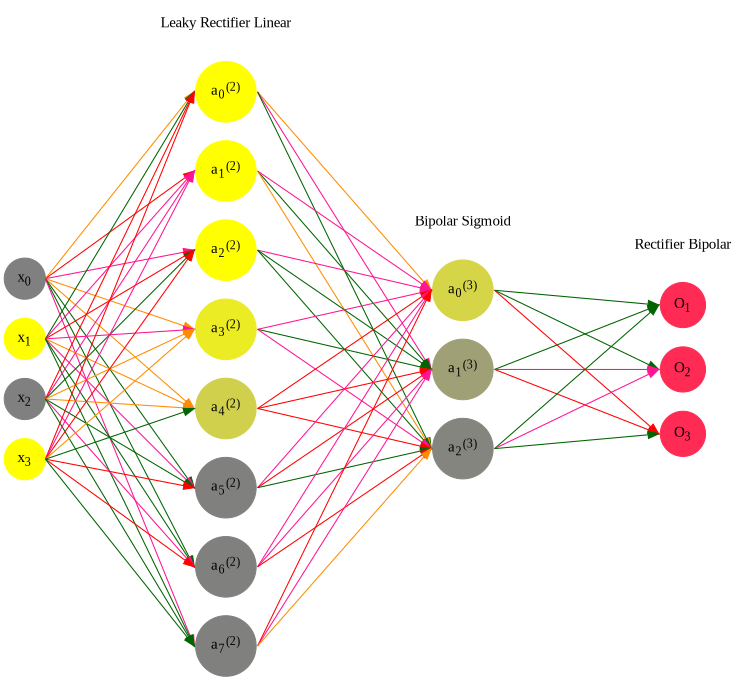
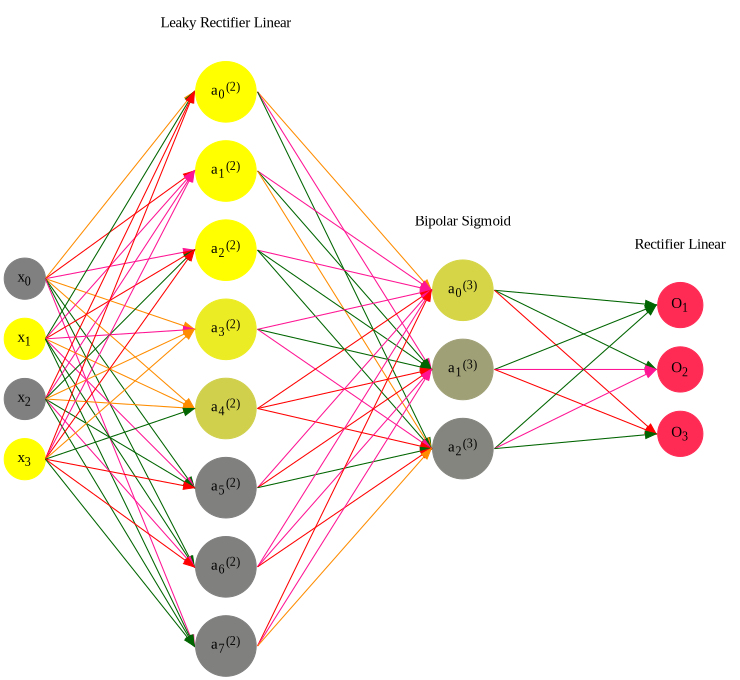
node "Rectifier Bipolar": label "Rectifier Bipolar" -> "Rectifier Linear"
